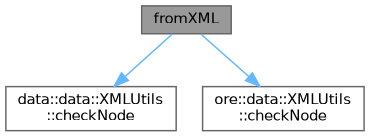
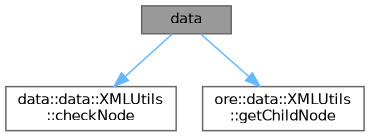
node "fromXML": label "fromXML" -> "data"
node "ore::data::XMLUtils ::checkNode": label "ore::data::XMLUtils ::checkNode" -> "ore::data::XMLUtils ::getChildNode"
